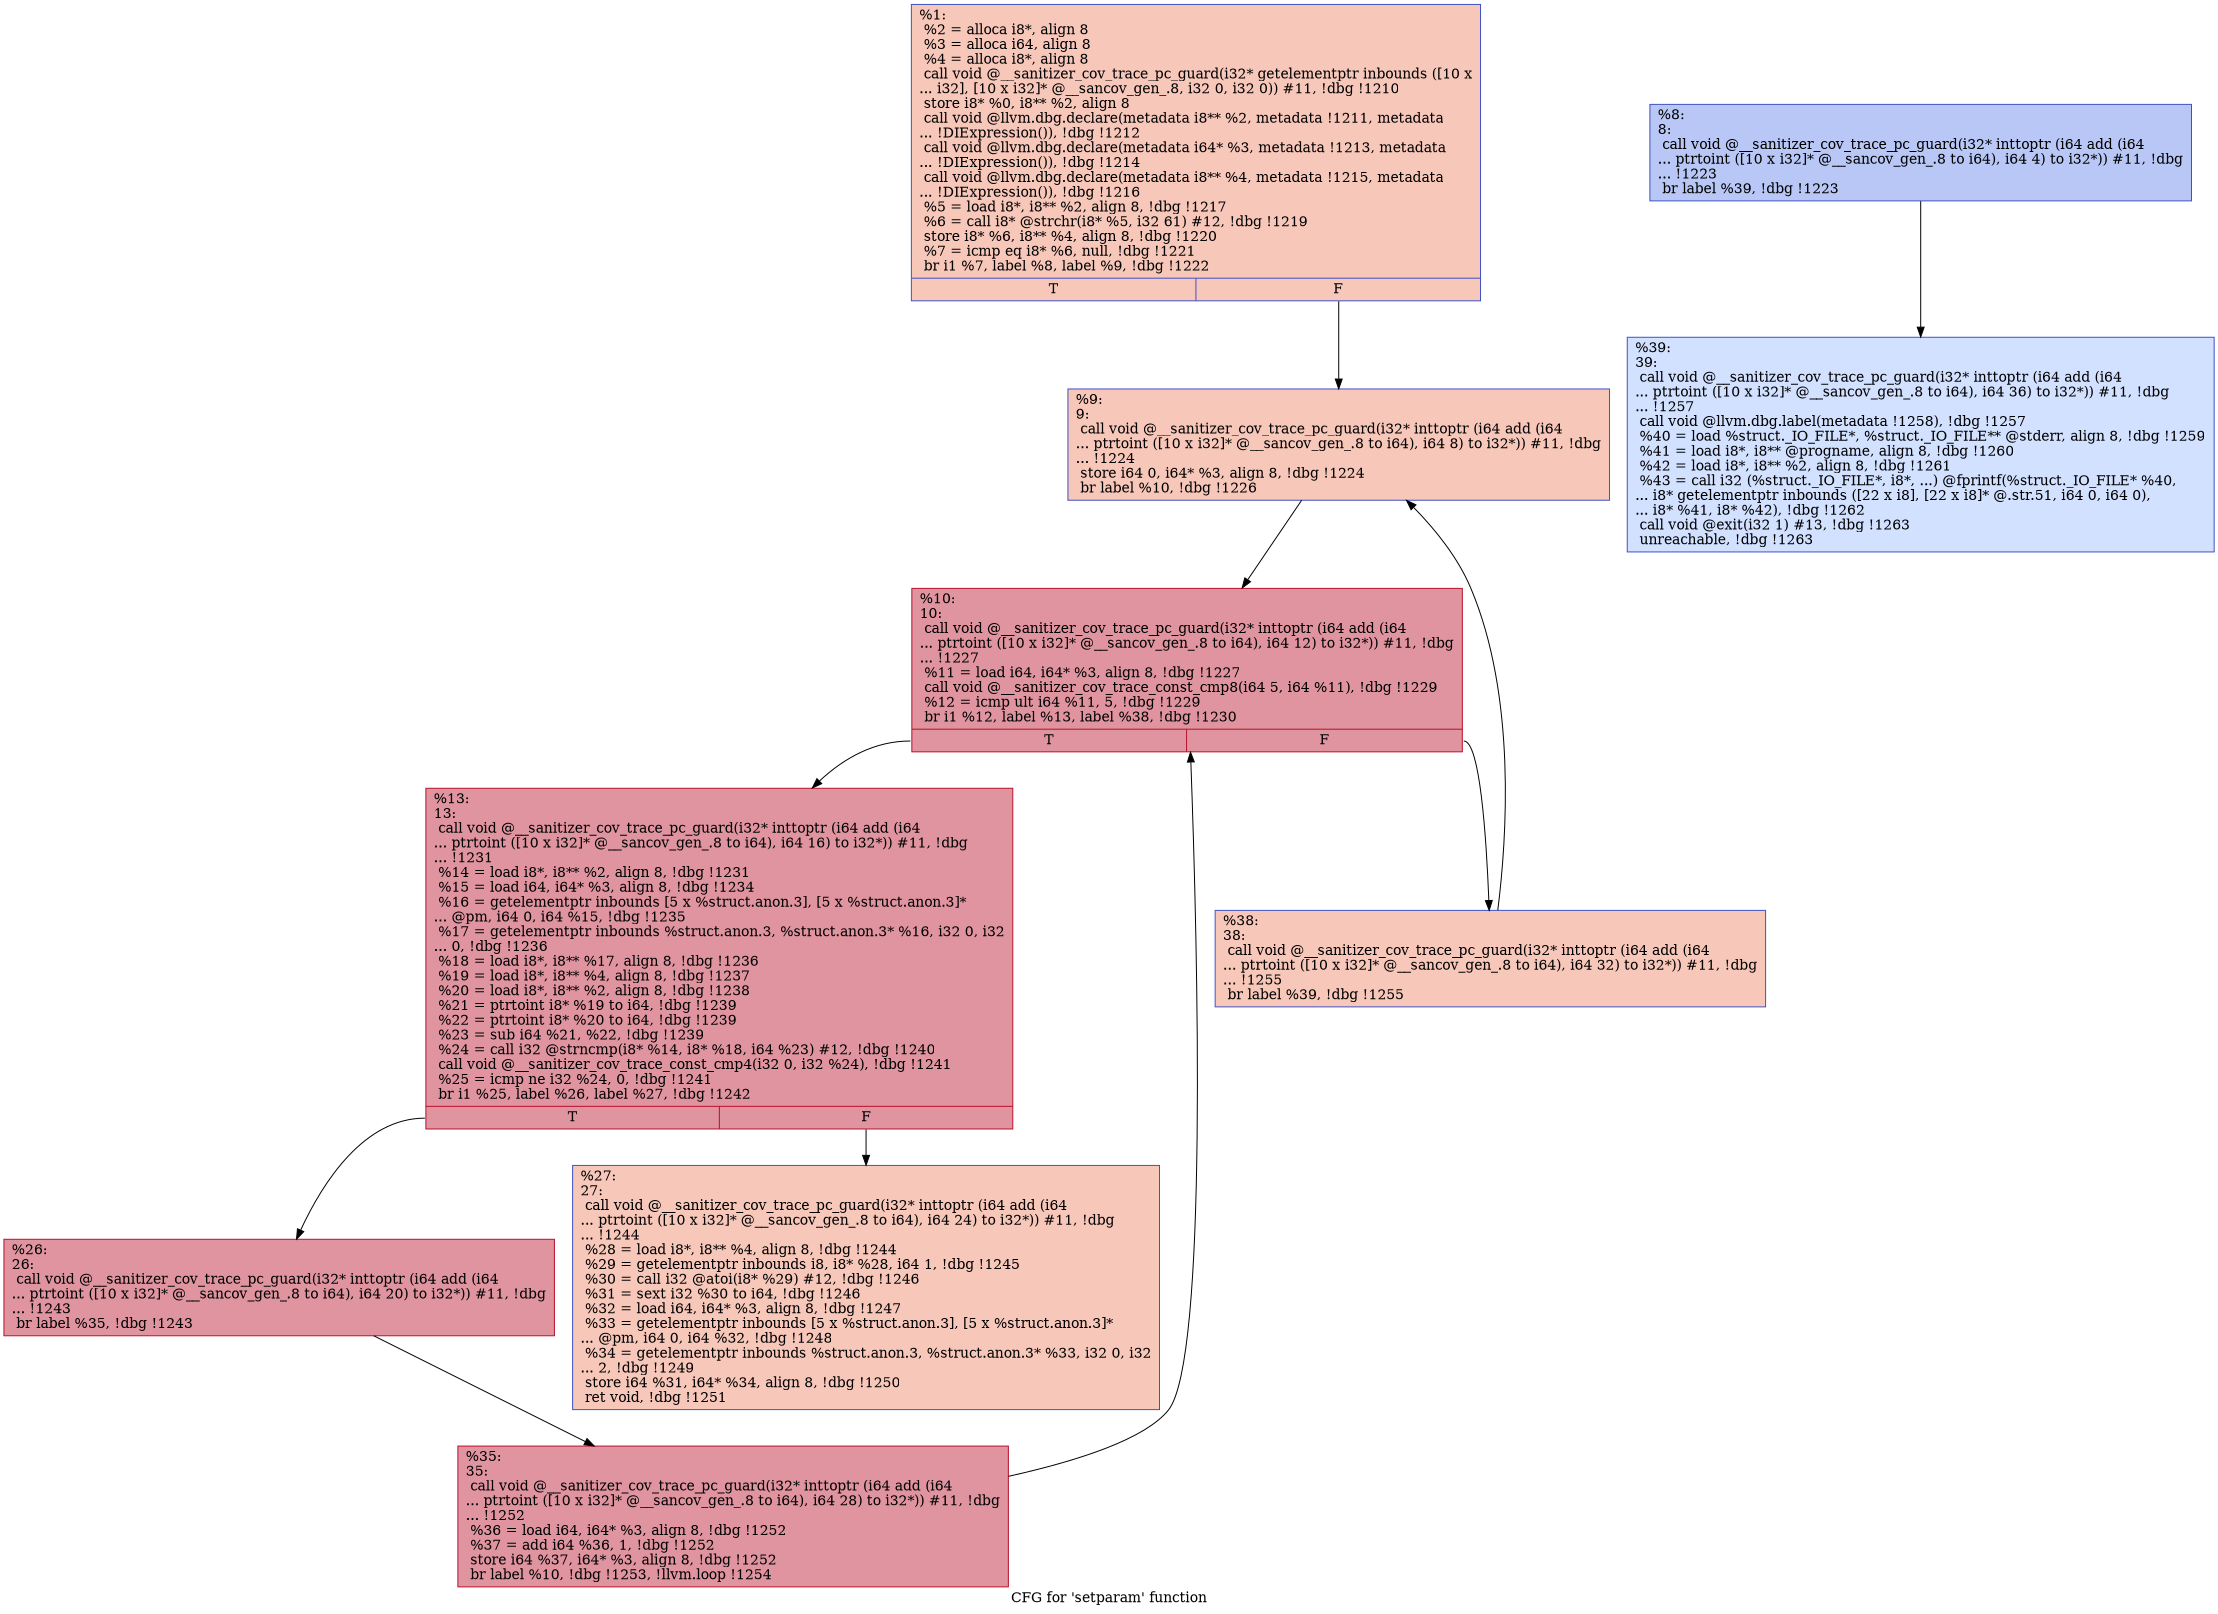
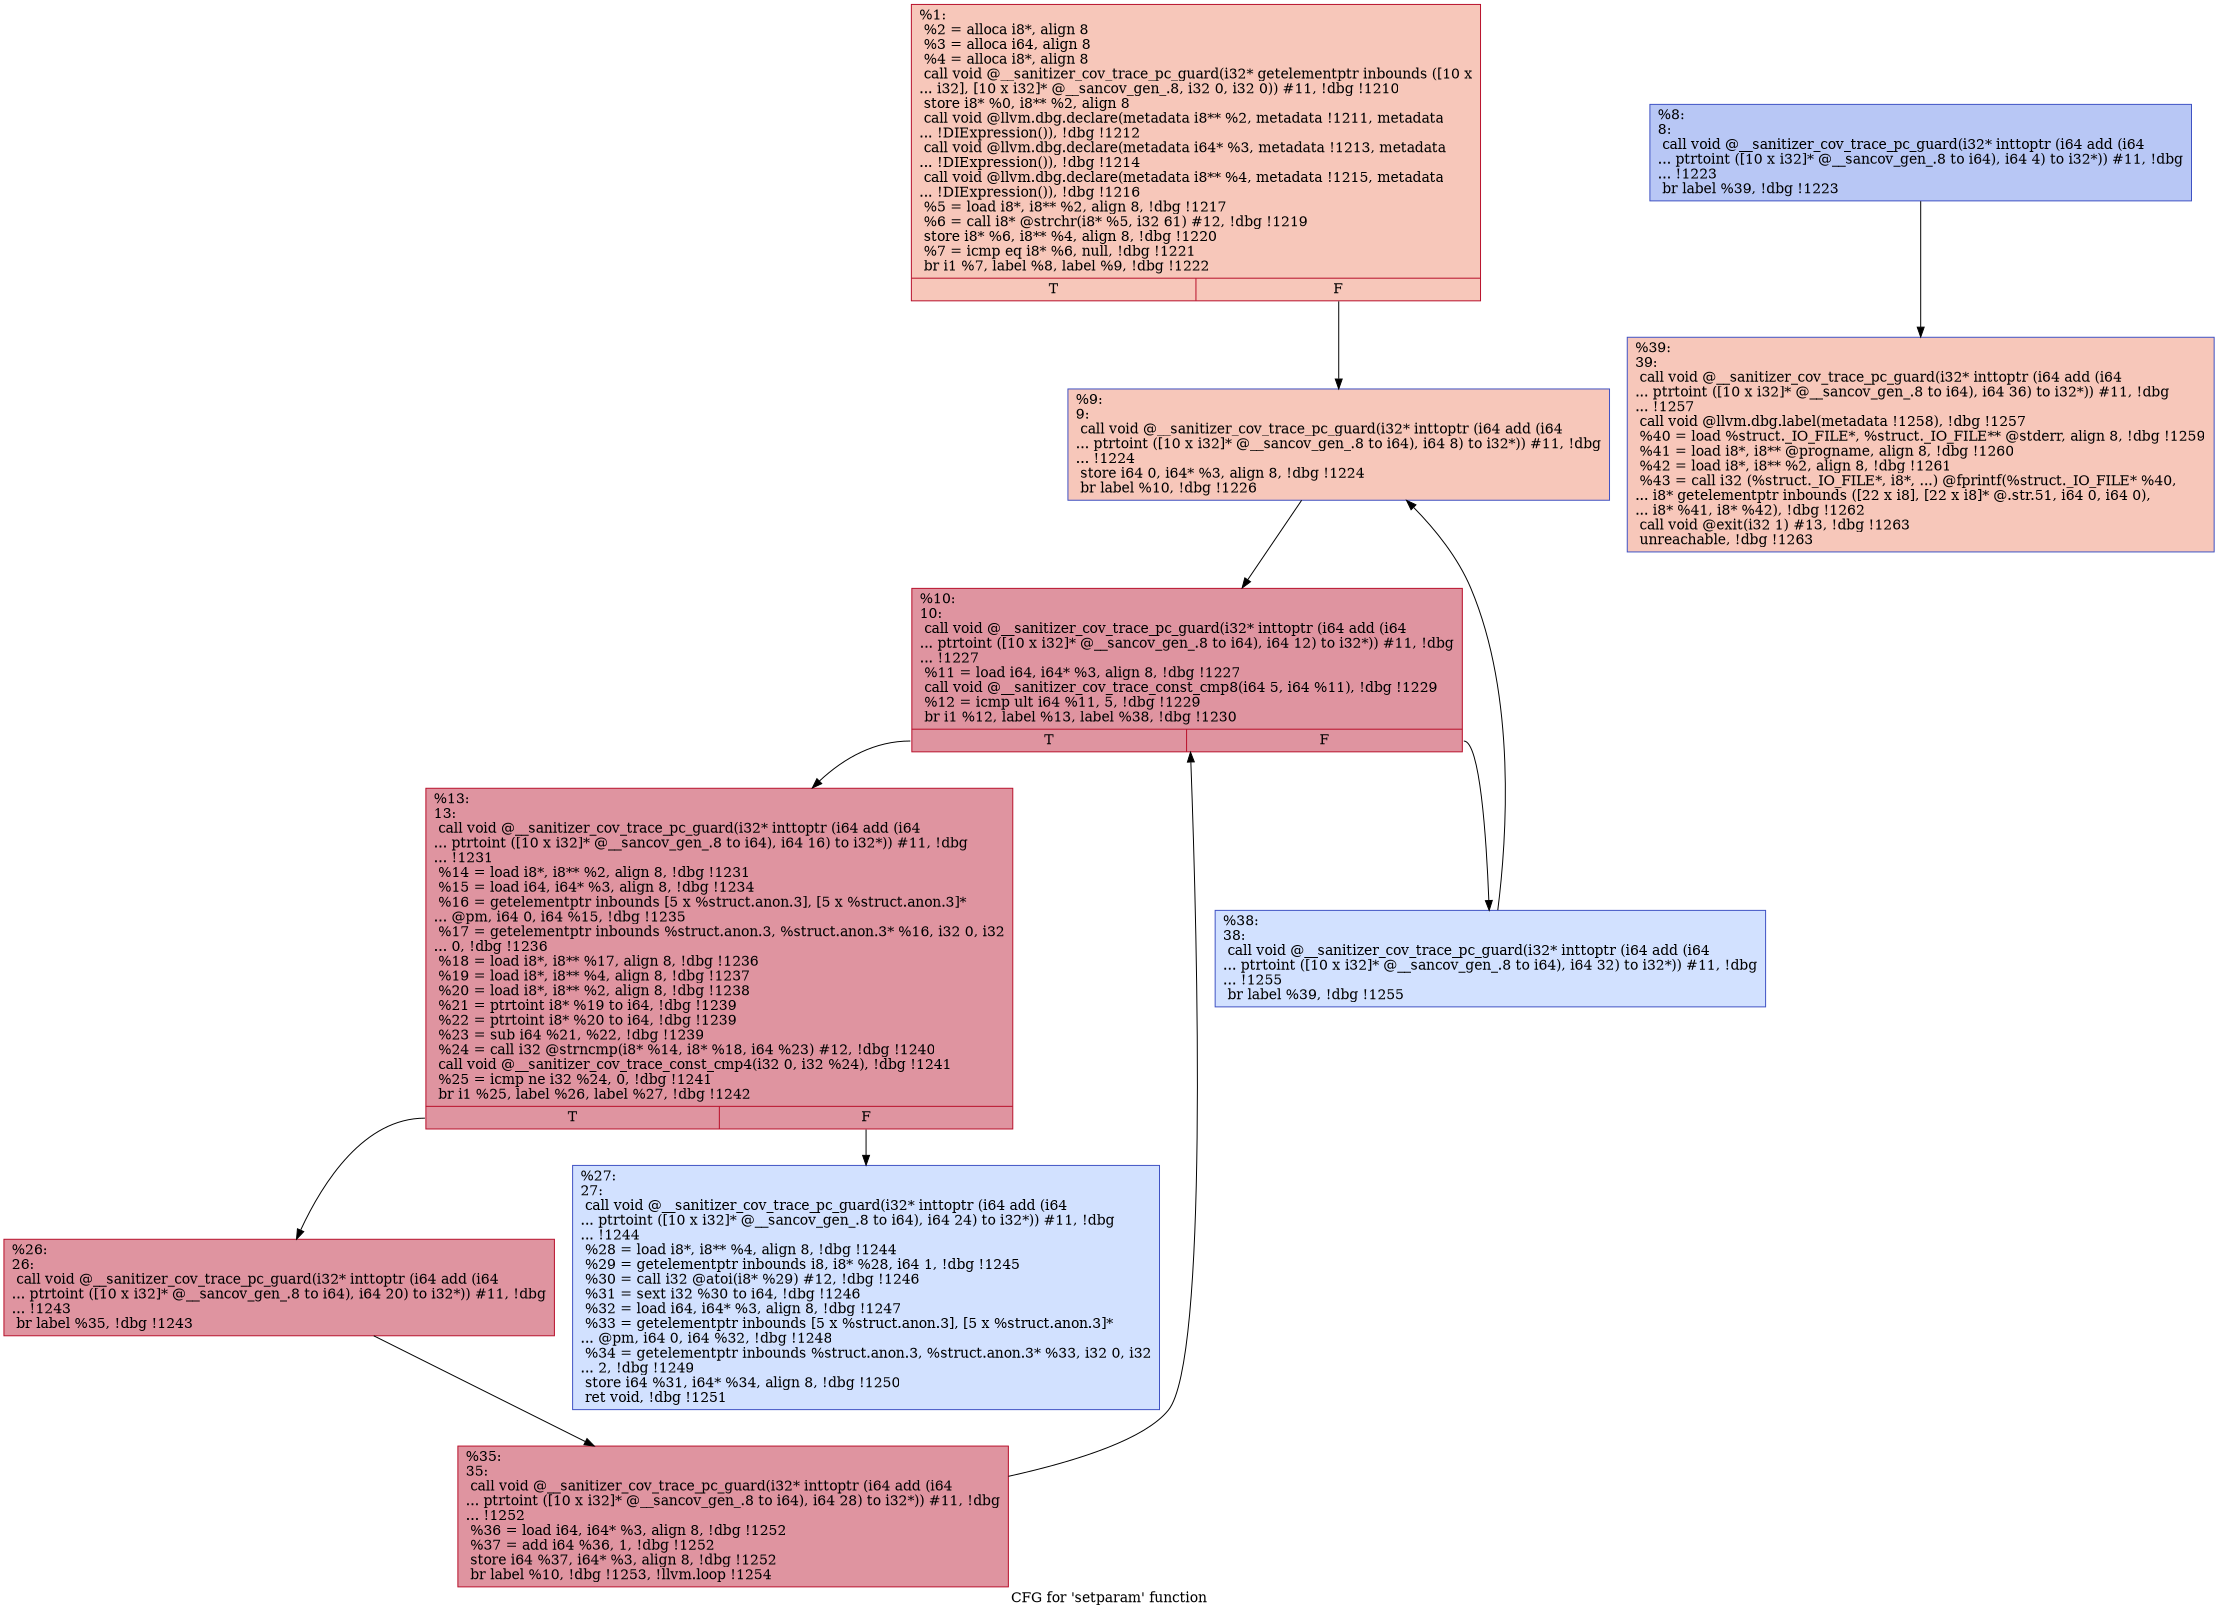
node "%1:": color #3d50c3ff -> #b70d28ff
node "%39:": fillcolor #9abbff70 -> #ec7f6370
node "%38:": fillcolor #ec7f6370 -> #9abbff70
node "%27:": fillcolor #ec7f6370 -> #9abbff70
